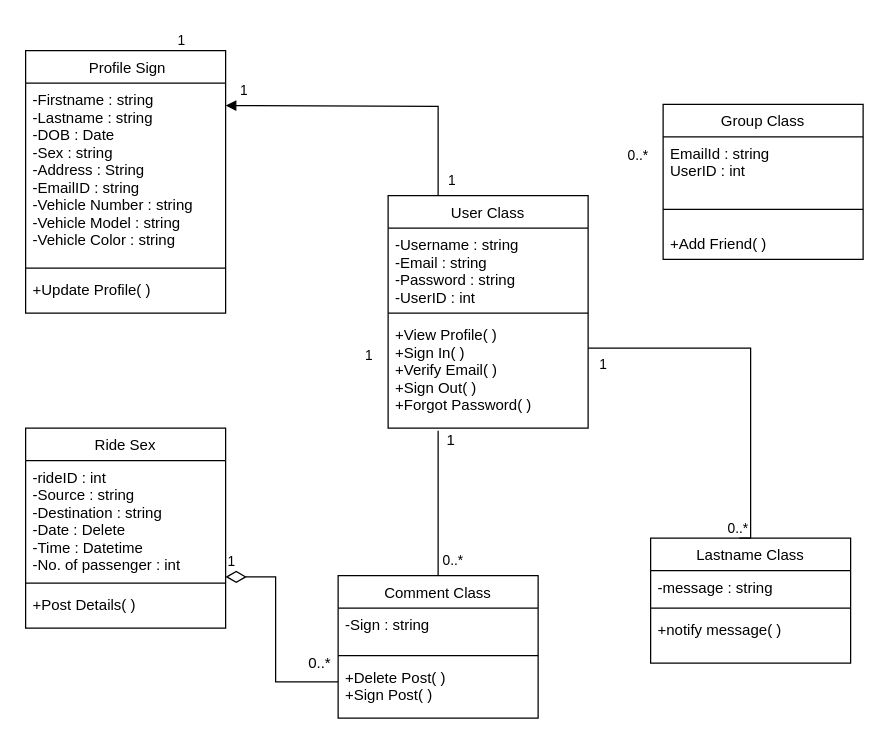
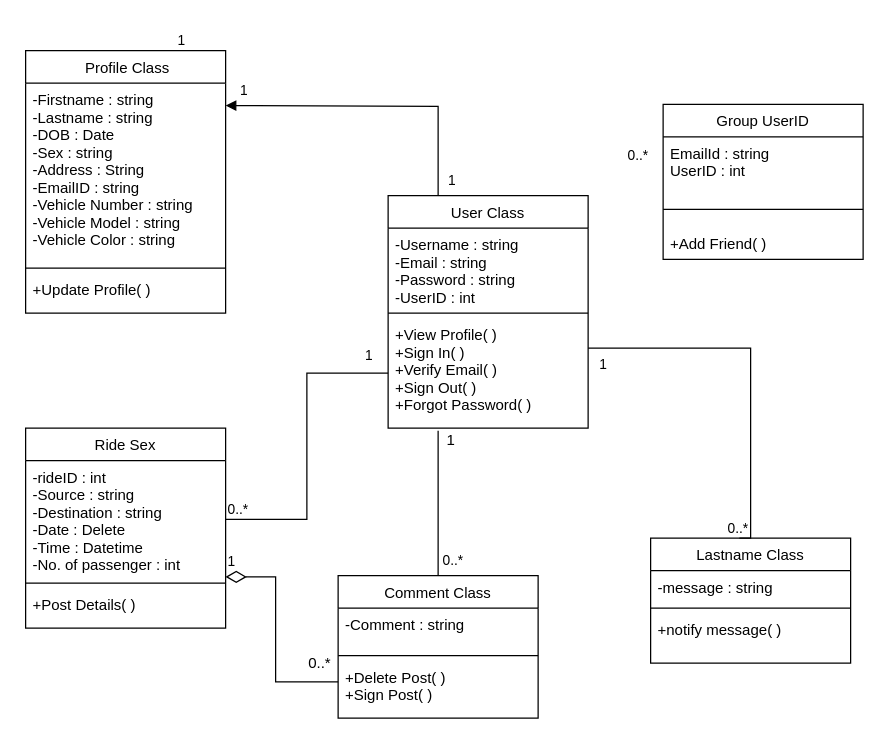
node "Profile Sign": label "Profile Sign" -> "Profile Class"
node "Group Class": label "Group Class" -> "Group UserID"
edge "+View Profile( ) +Sign In( ) +Verify Email( ) +Sign Out( ) +Forgot Password( )" -- "-rideID : int -Source : string -Destination : string -Date : Delete -Time : Datetime -No. of passenger : int": added, label "0..*"
node "-Sign : string": label "-Sign : string" -> "-Comment : string"
